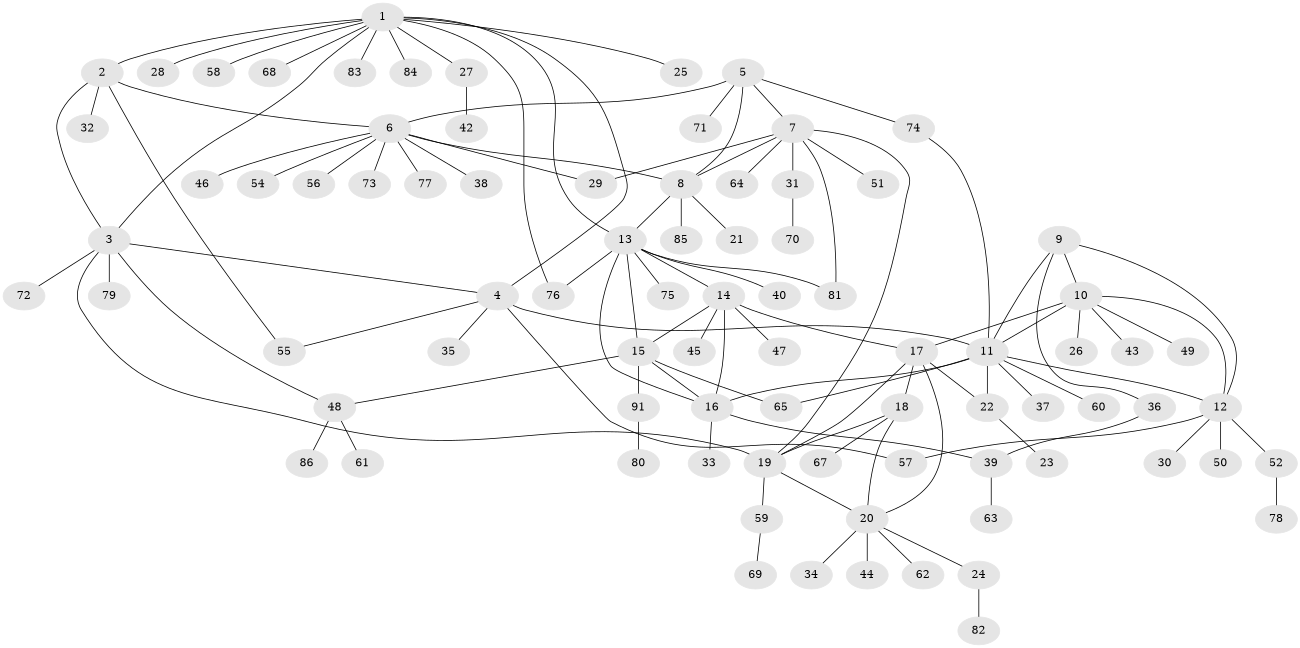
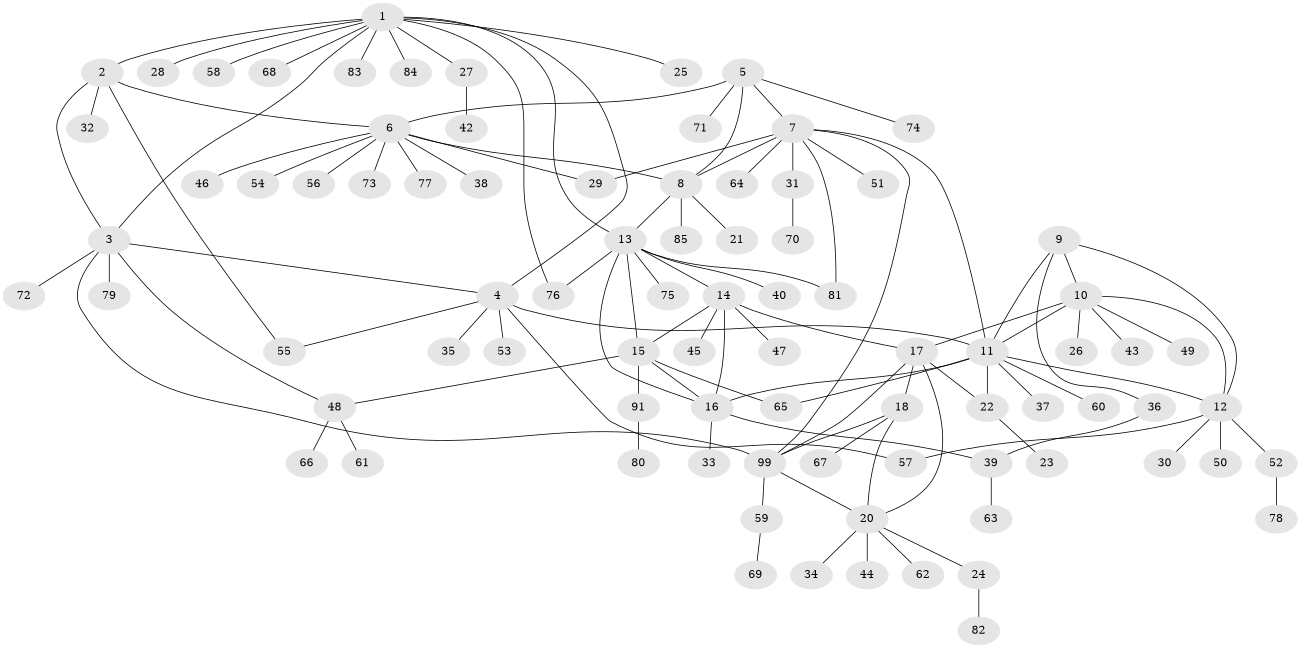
edge "74" -- "11": now "7" -- "11"
node "53": added
node "86": label "86" -> "66"
node "19": label "19" -> "99"
